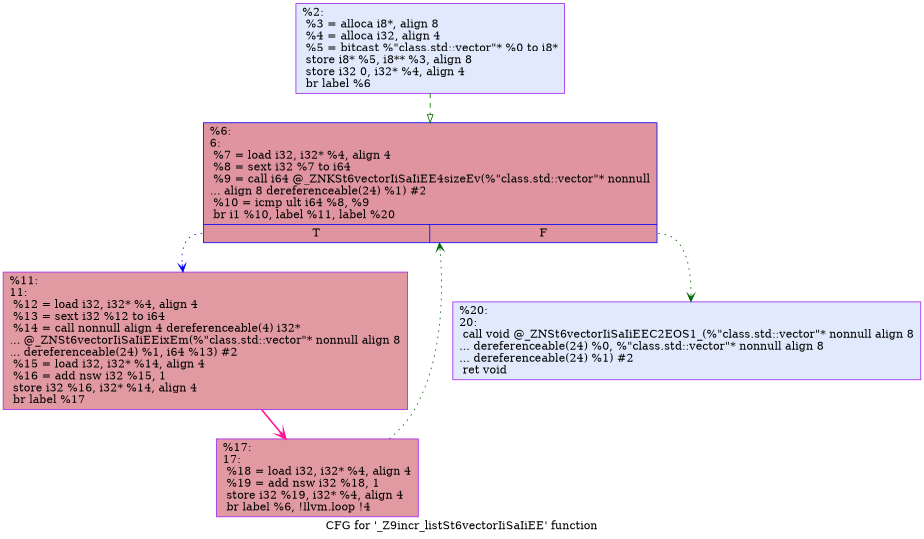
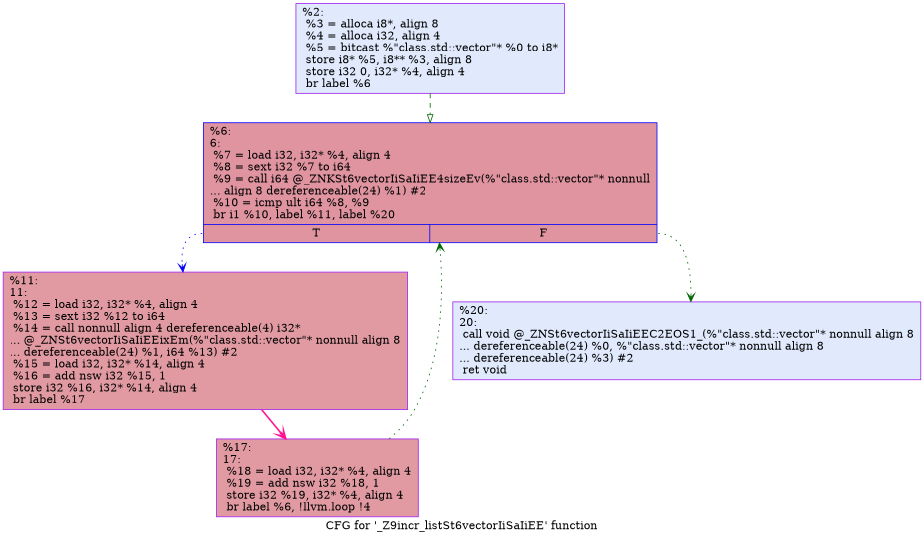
node "%20:": text "... dereferenceable(24) %1) #2" -> "... dereferenceable(24) %3) #2"
